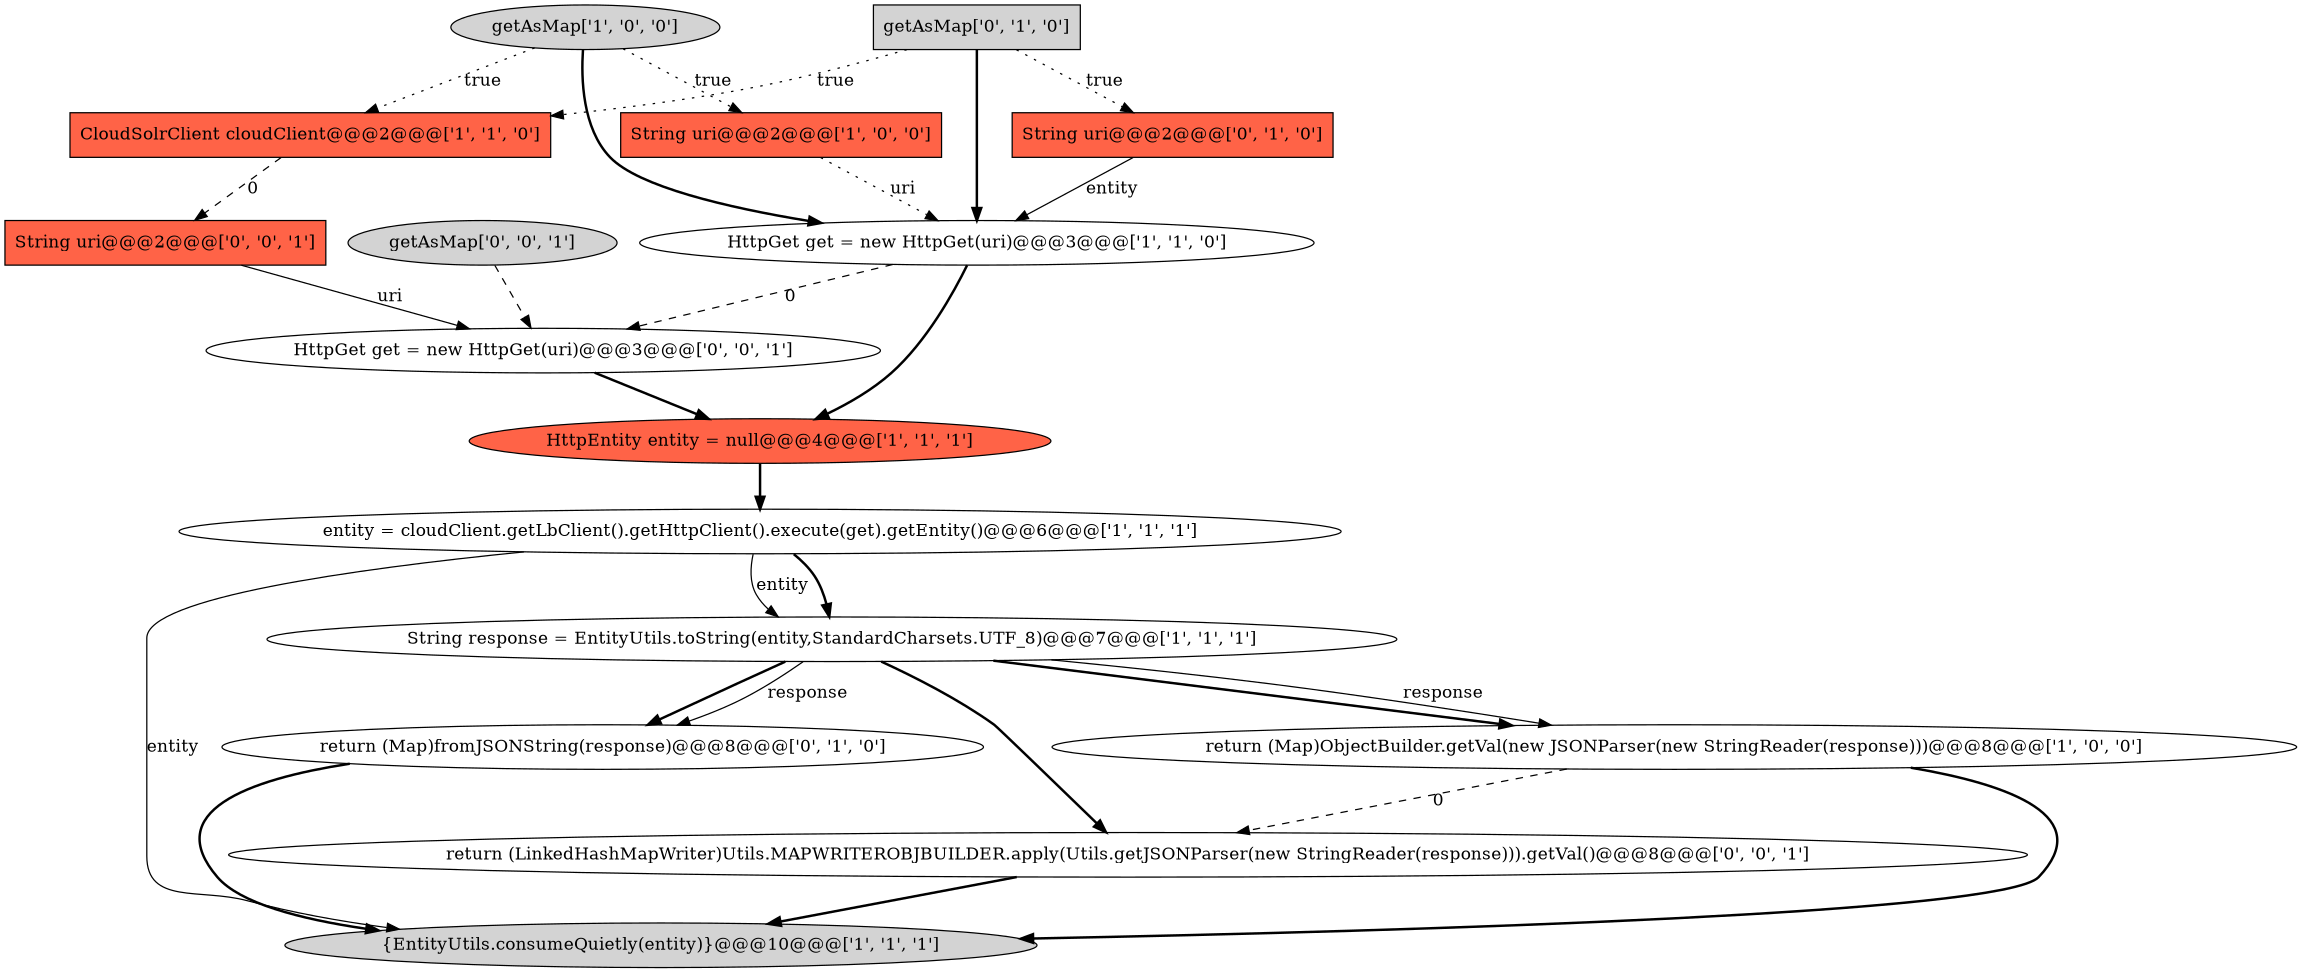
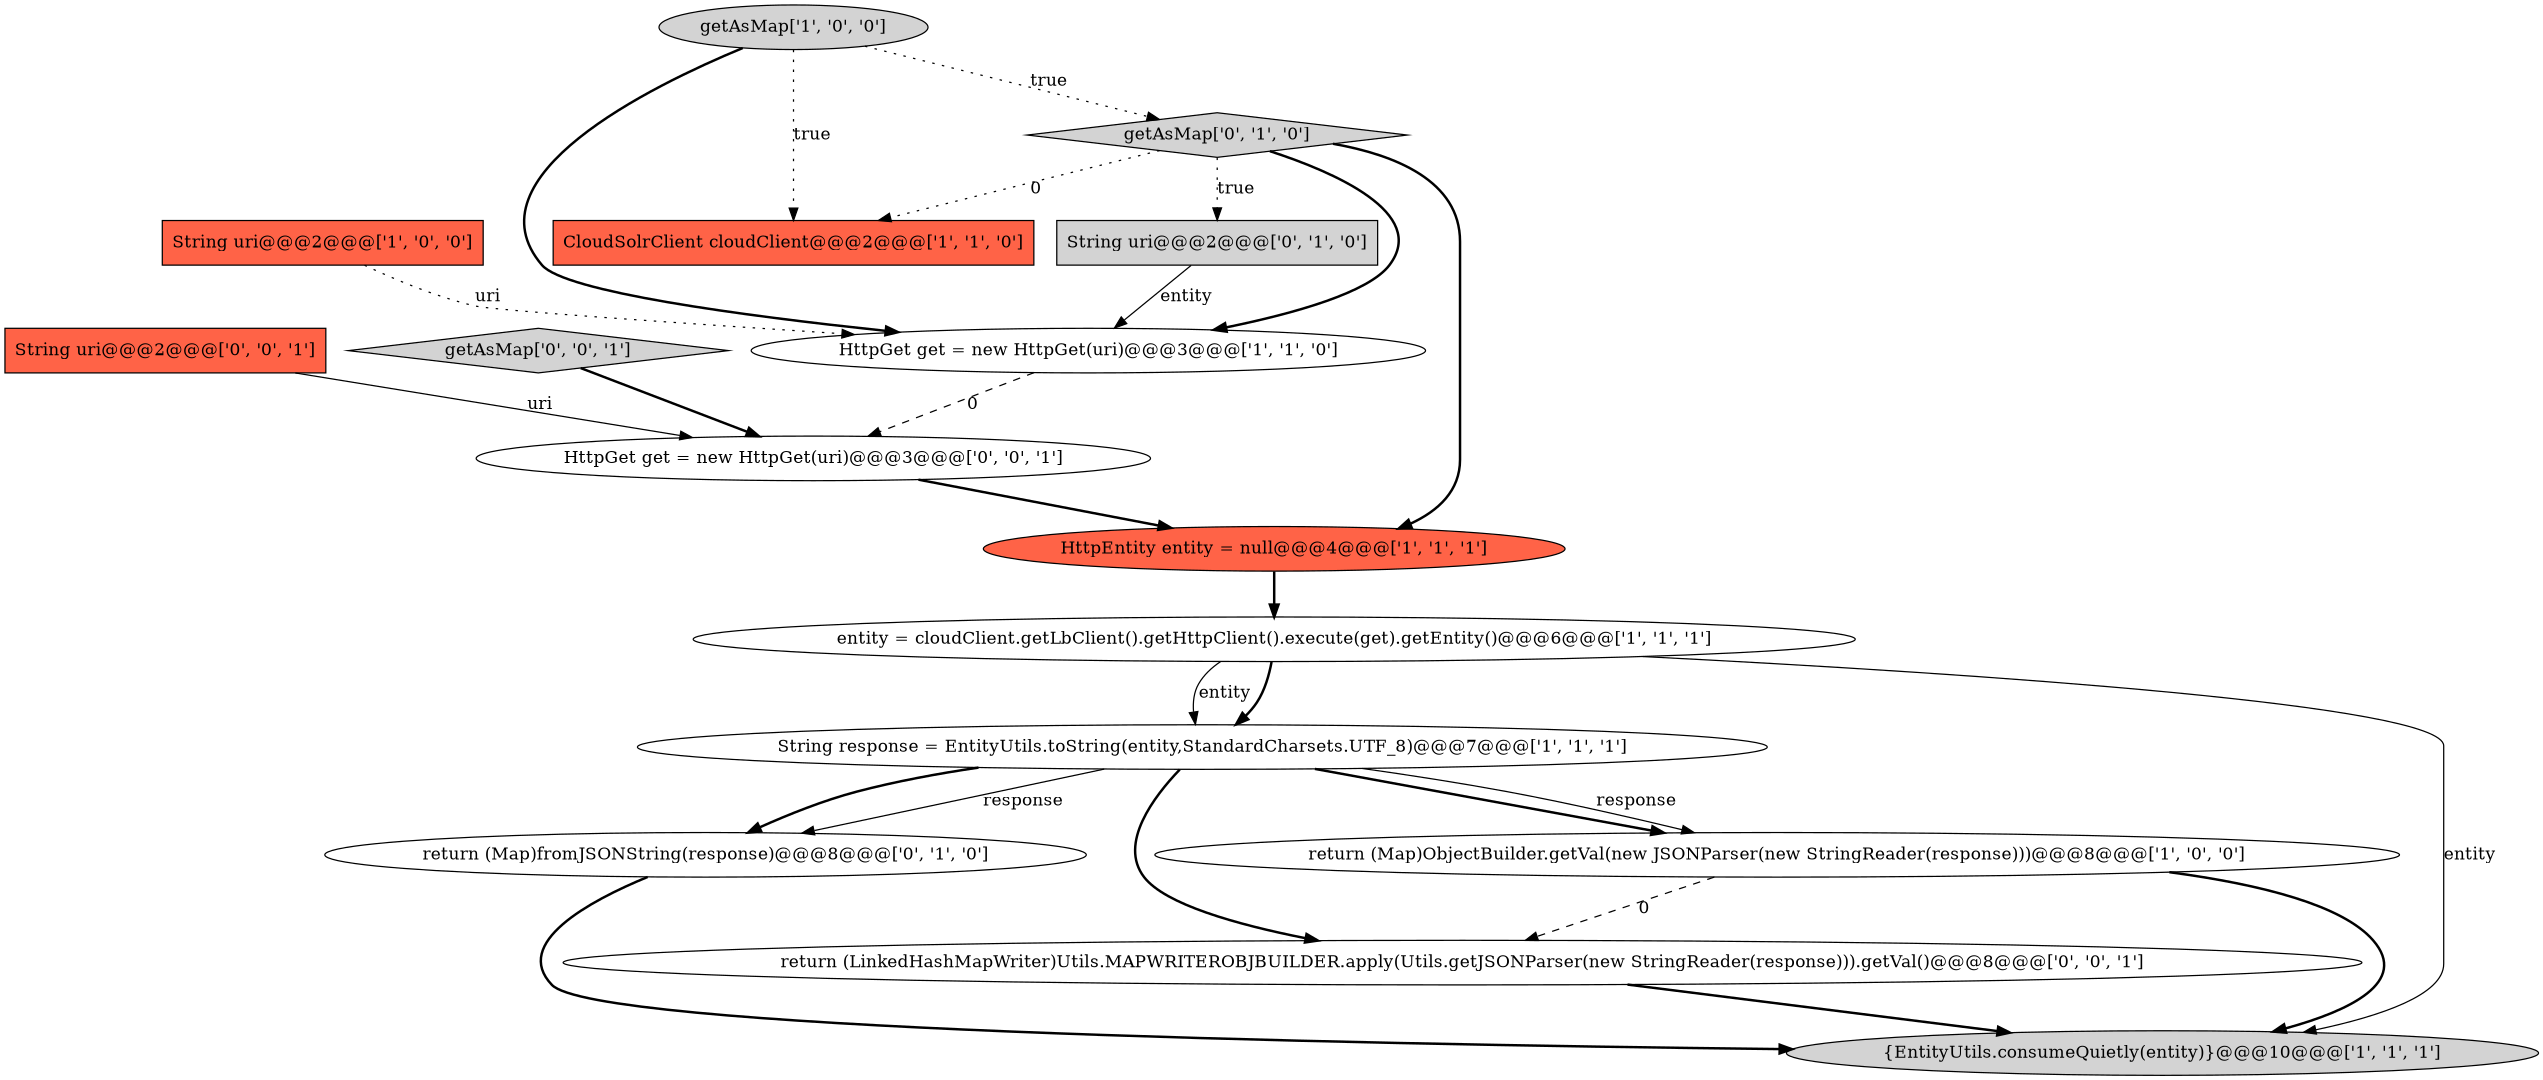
node "getAsMap['0', '1', '0']": shape box -> diamond
edge "getAsMap['1', '0', '0']" -> "String uri@@@2@@@['1', '0', '0']": now "getAsMap['1', '0', '0']" -> "getAsMap['0', '1', '0']"
edge "getAsMap['0', '1', '0']" -> "CloudSolrClient cloudClient@@@2@@@['1', '1', '0']": label "true" -> "0"
node "String uri@@@2@@@['0', '1', '0']": fillcolor tomato -> lightgray
edge "CloudSolrClient cloudClient@@@2@@@['1', '1', '0']" -> "String uri@@@2@@@['0', '0', '1']": removed, label "0"
node "getAsMap['0', '0', '1']": shape ellipse -> diamond
edge "getAsMap['0', '0', '1']" -> "HttpGet get = new HttpGet(uri)@@@3@@@['0', '0', '1']": style dashed -> bold
edge "HttpGet get = new HttpGet(uri)@@@3@@@['1', '1', '0']" -> "HttpEntity entity = null@@@4@@@['1', '1', '1']": now "getAsMap['0', '1', '0']" -> "HttpEntity entity = null@@@4@@@['1', '1', '1']"
